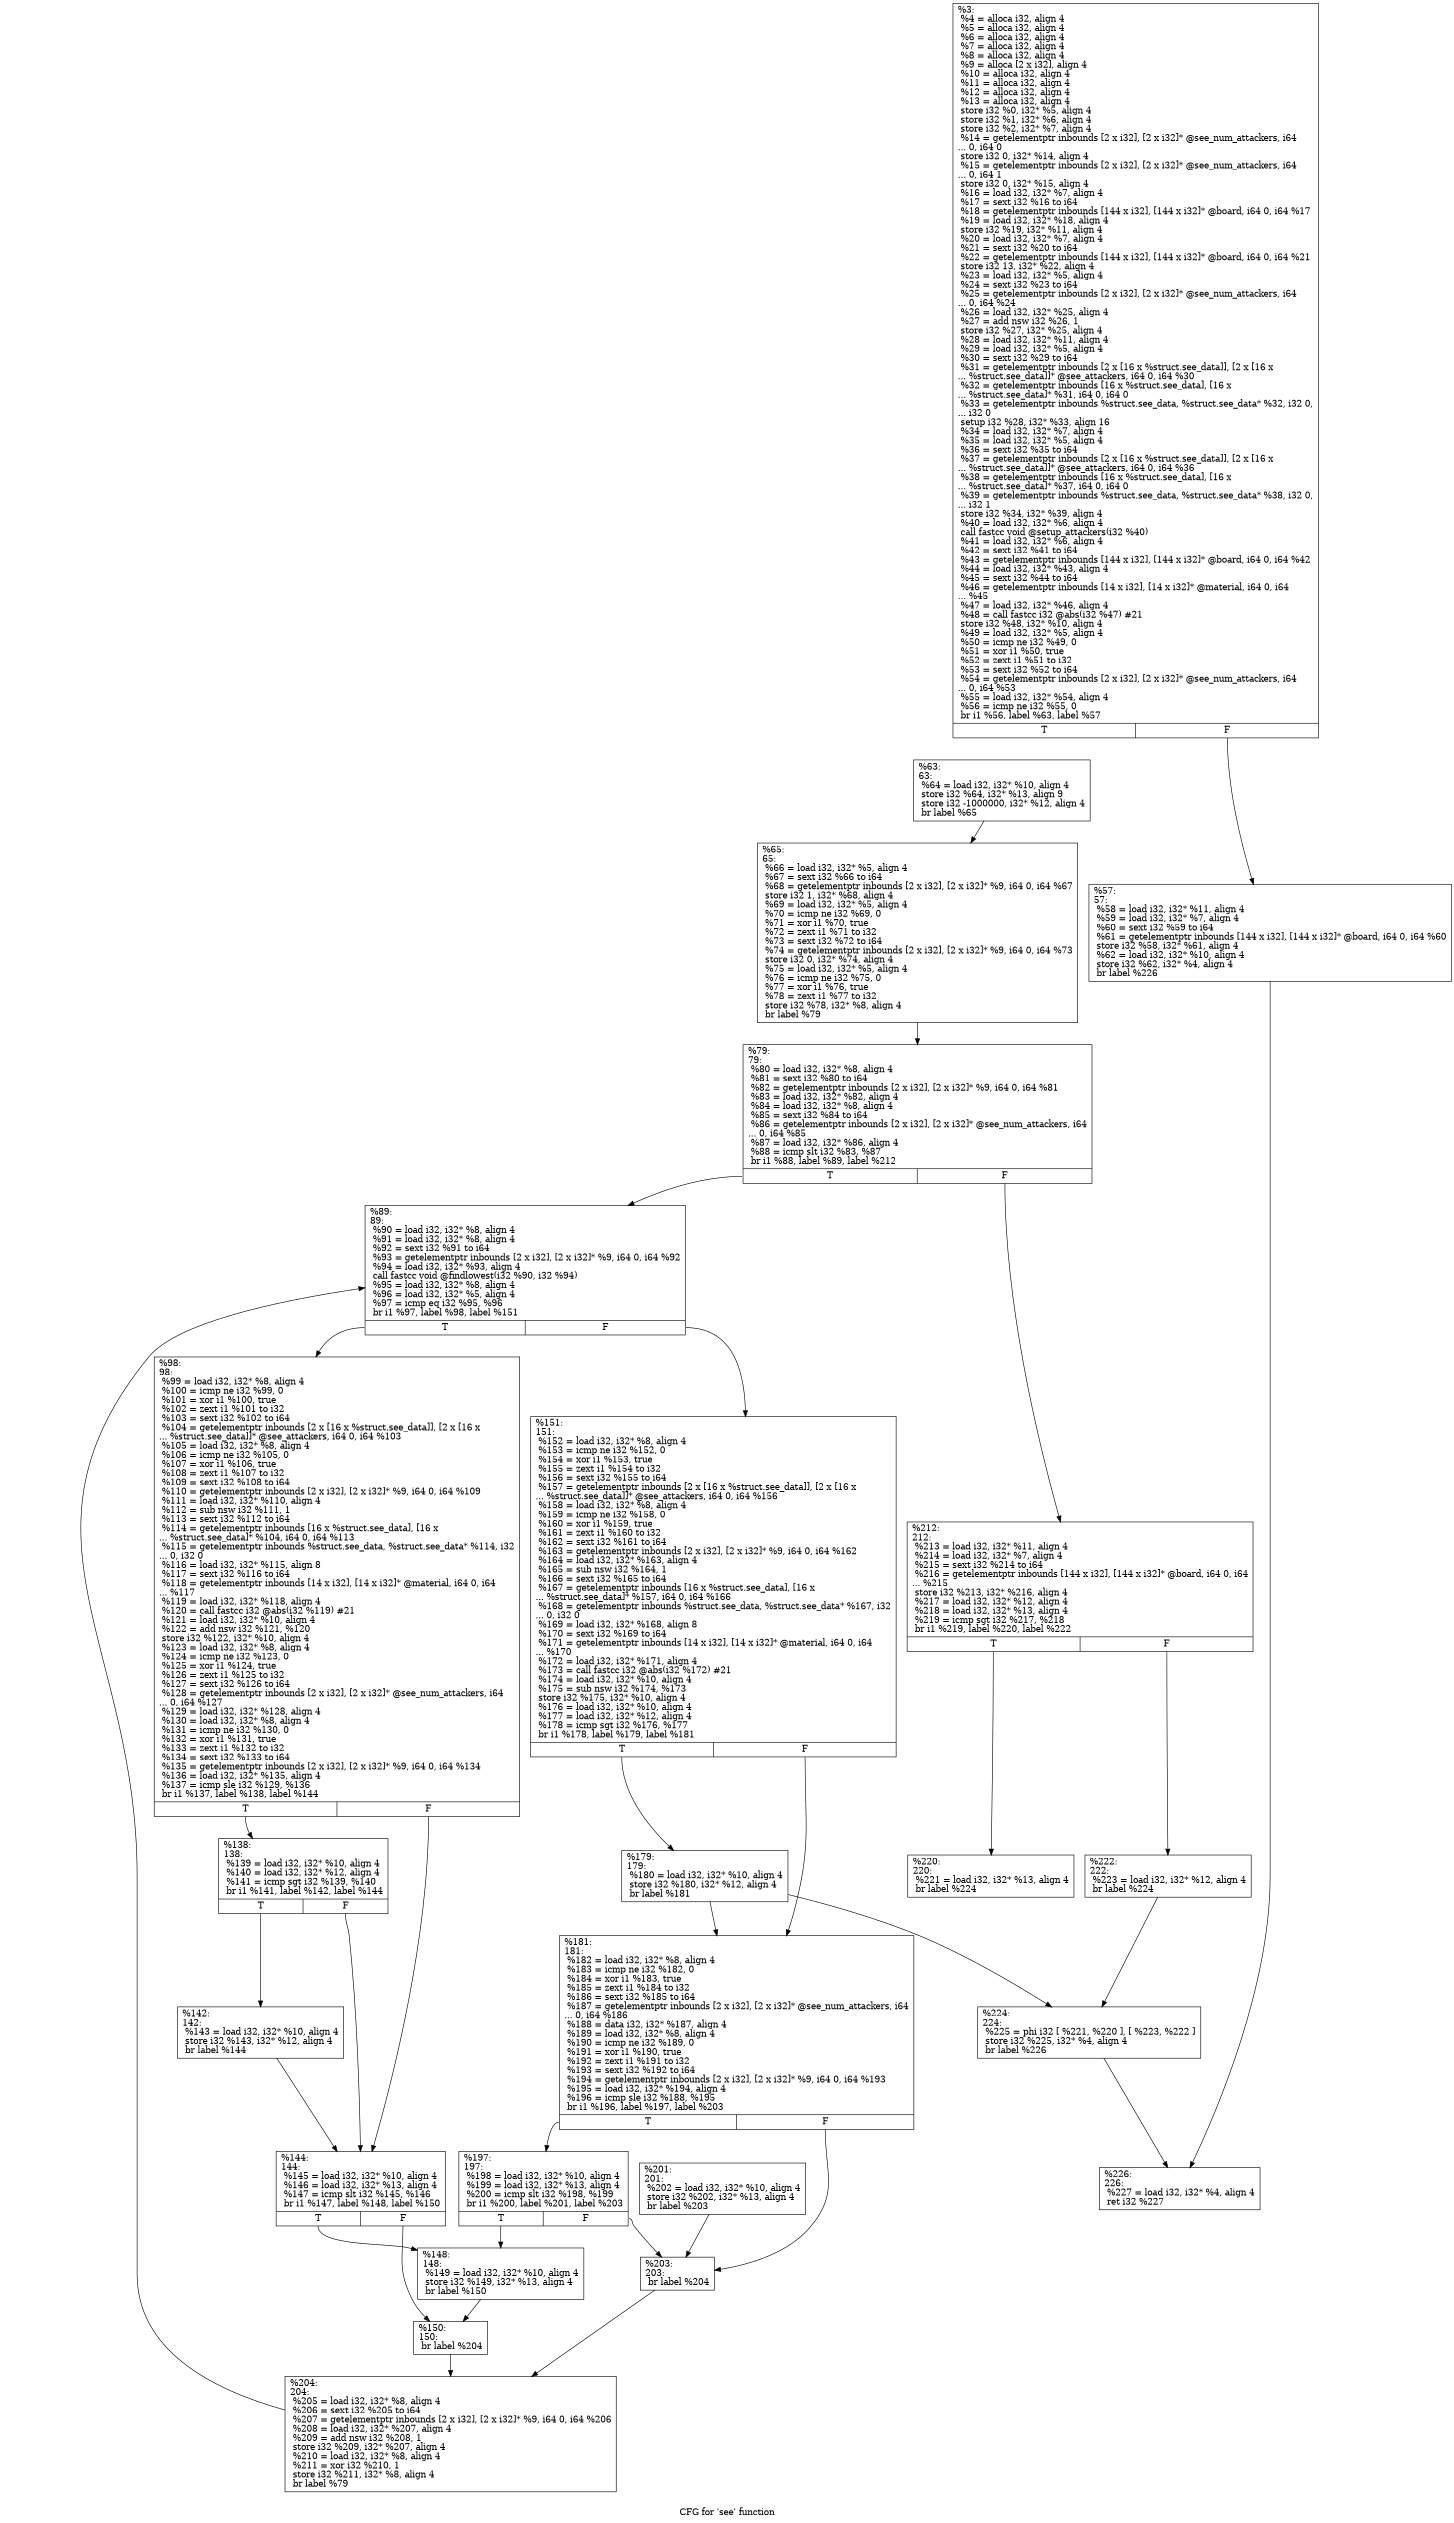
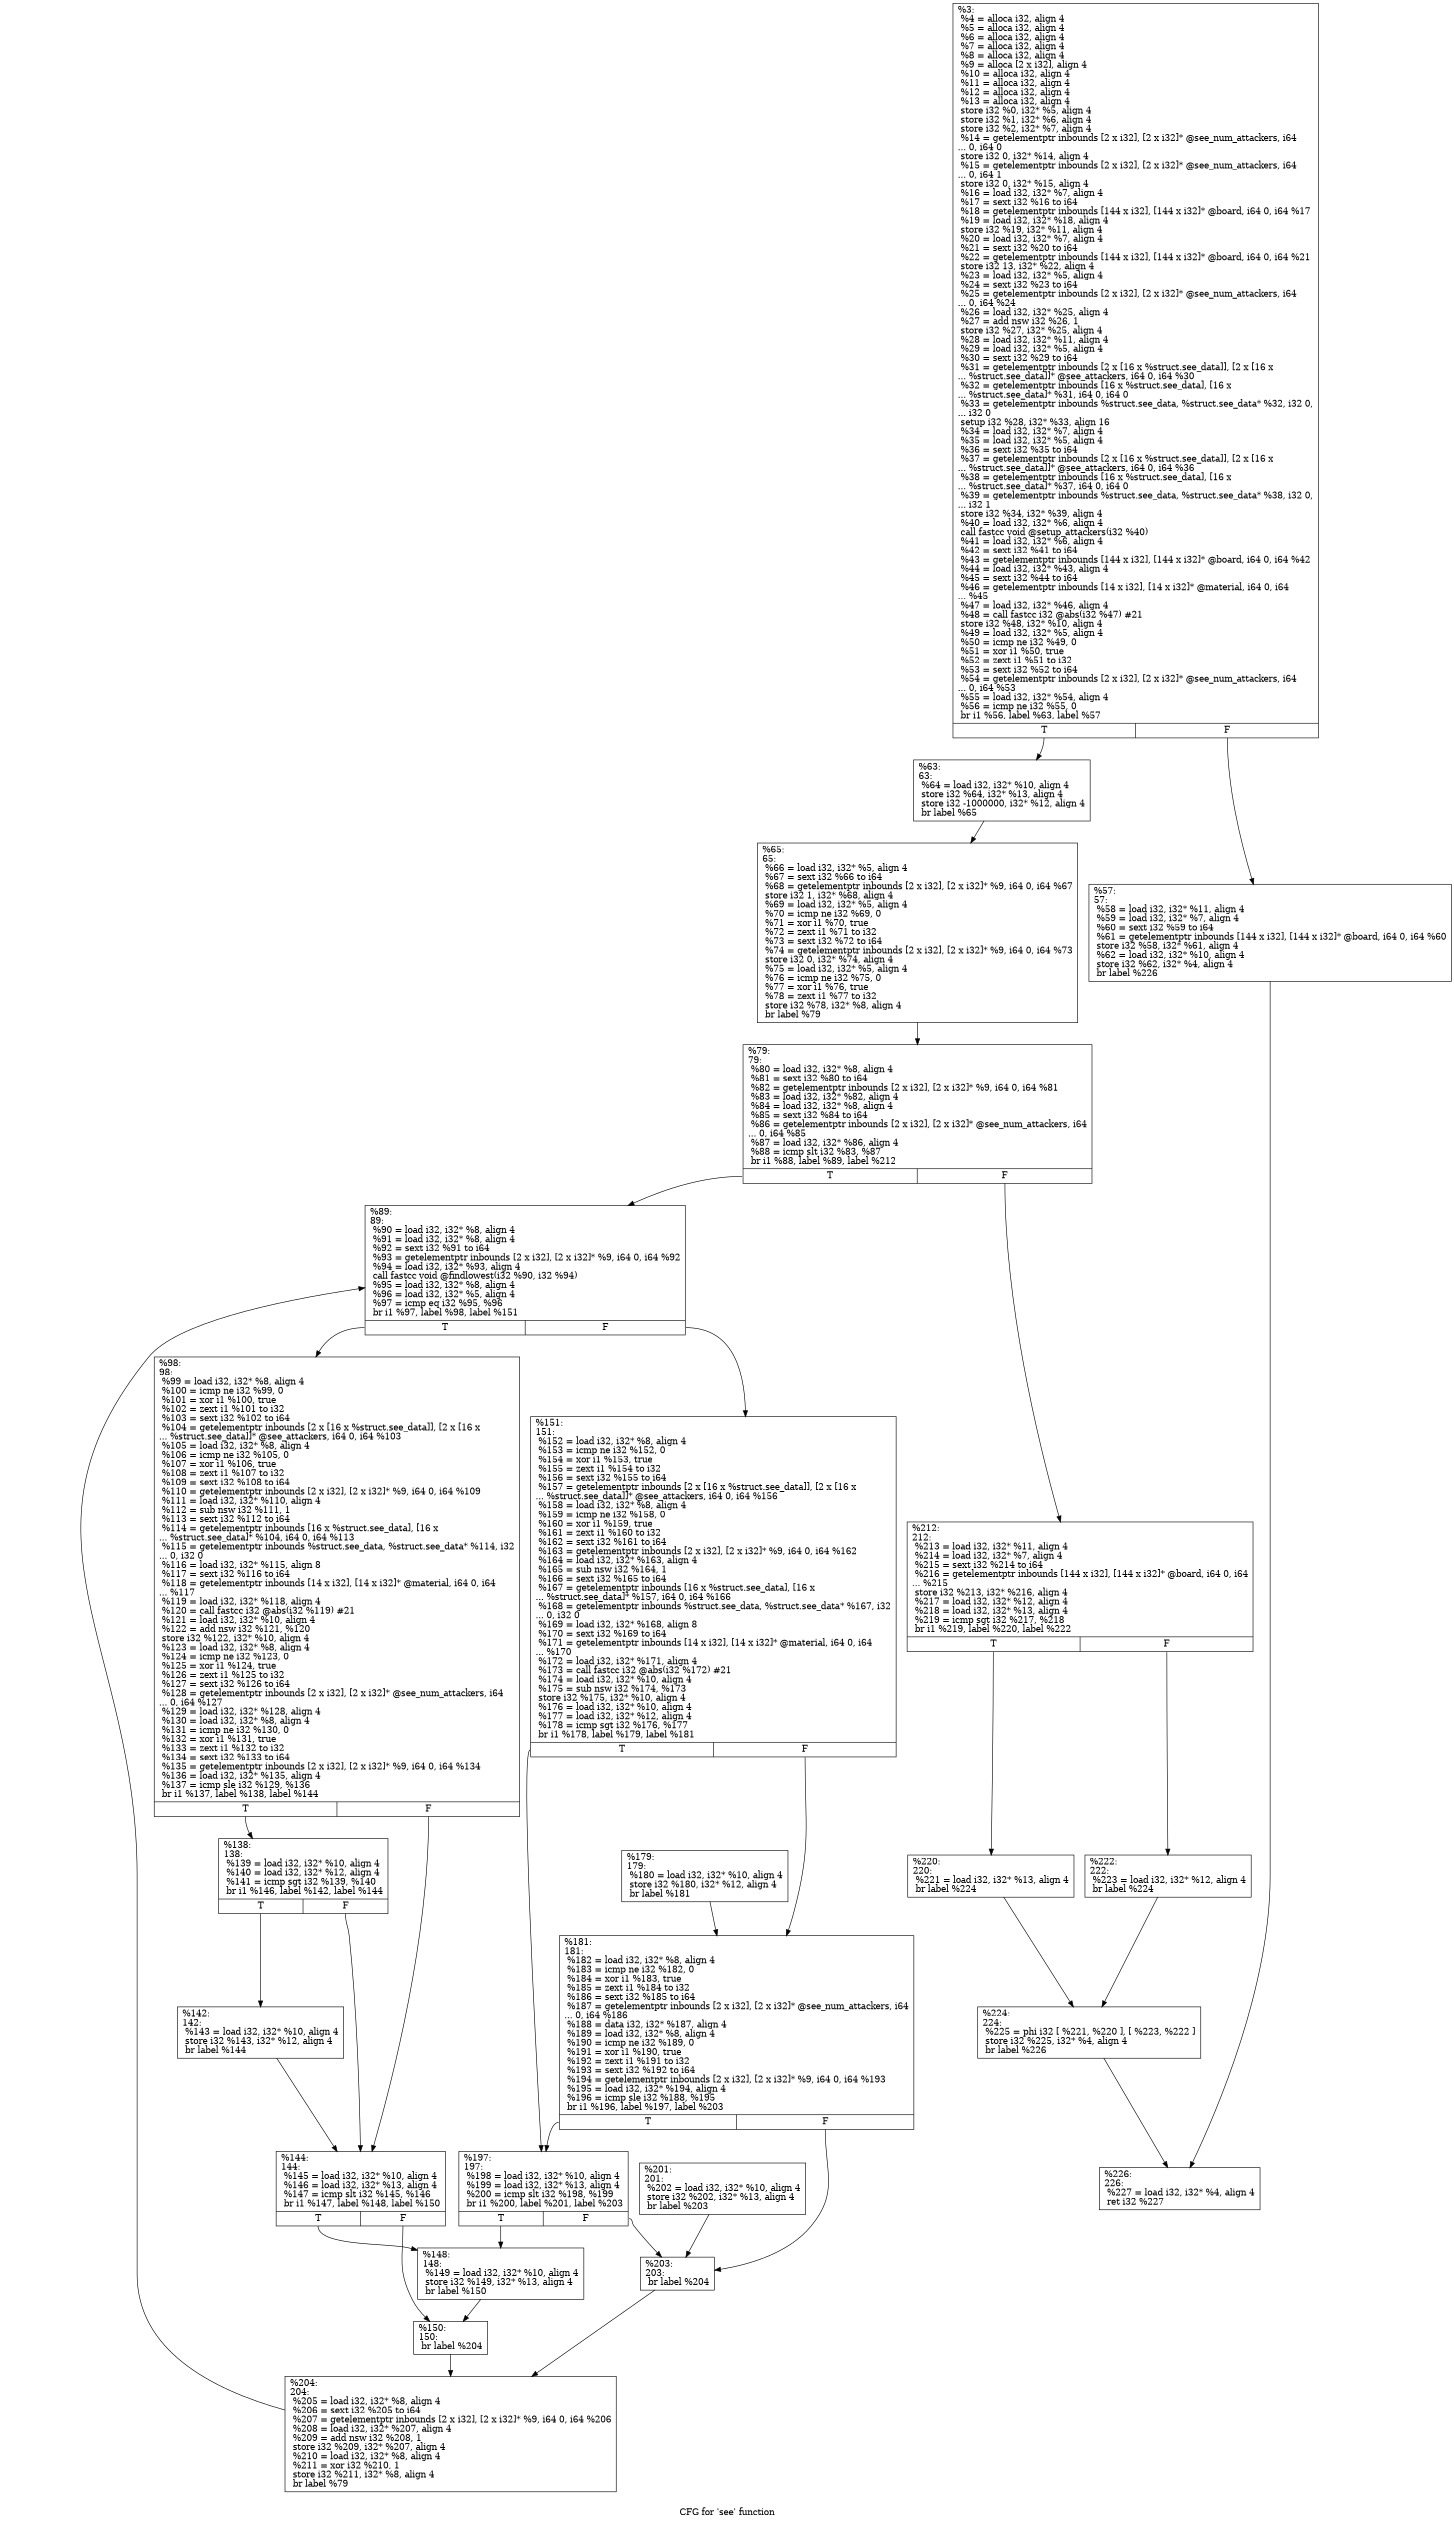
edge "%3:" -> "%63:": added
node "%63:": text "store i32 %64, i32* %13, align 9" -> "store i32 %64, i32* %13, align 4"
edge "%151:" -> "%179:": now "%151:" -> "%197:"
node "%138:": text "br i1 %141, label %142, label %144" -> "br i1 %146, label %142, label %144"
edge "%179:" -> "%224:": now "%220:" -> "%224:"
